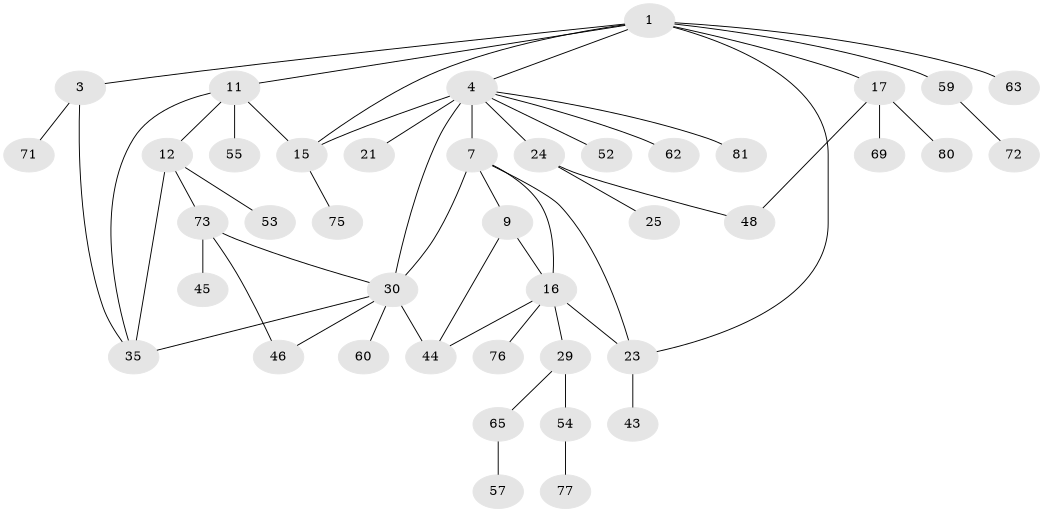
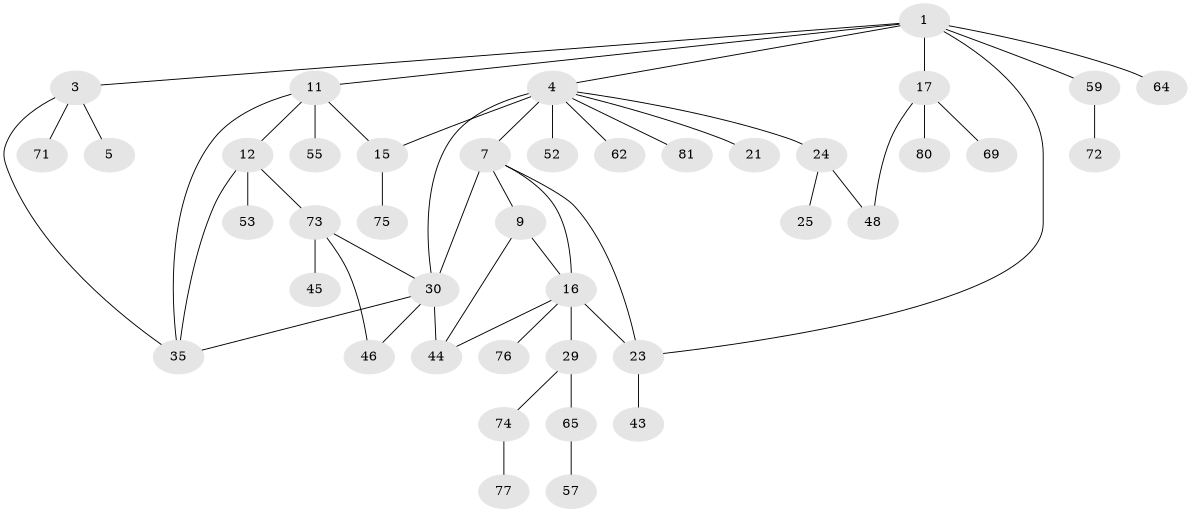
edge "1" -- "15": removed
node "63": label "63" -> "64"
node "5": added
node "60": removed
node "54": label "54" -> "74"
